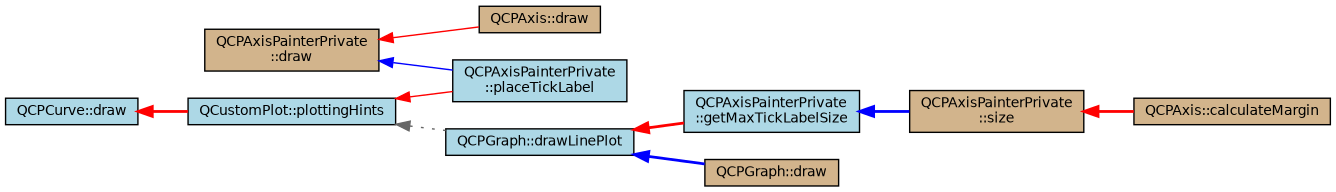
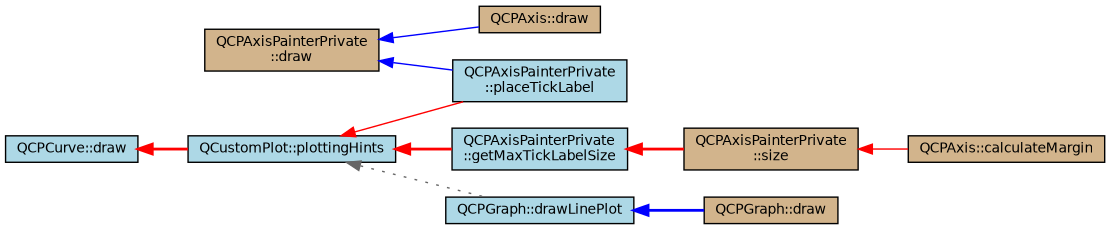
edge "QCPAxis::draw" -> "QCPAxisPainterPrivate ::draw": color red -> blue
edge "QCPAxisPainterPrivate ::size" -> "QCPAxisPainterPrivate ::getMaxTickLabelSize": color blue -> red
edge "QCPAxis::calculateMargin" -> "QCPAxisPainterPrivate ::size": style bold -> solid
edge "QCPAxisPainterPrivate ::getMaxTickLabelSize" -> "QCPGraph::drawLinePlot": now "QCPAxisPainterPrivate ::getMaxTickLabelSize" -> "QCustomPlot::plottingHints"
